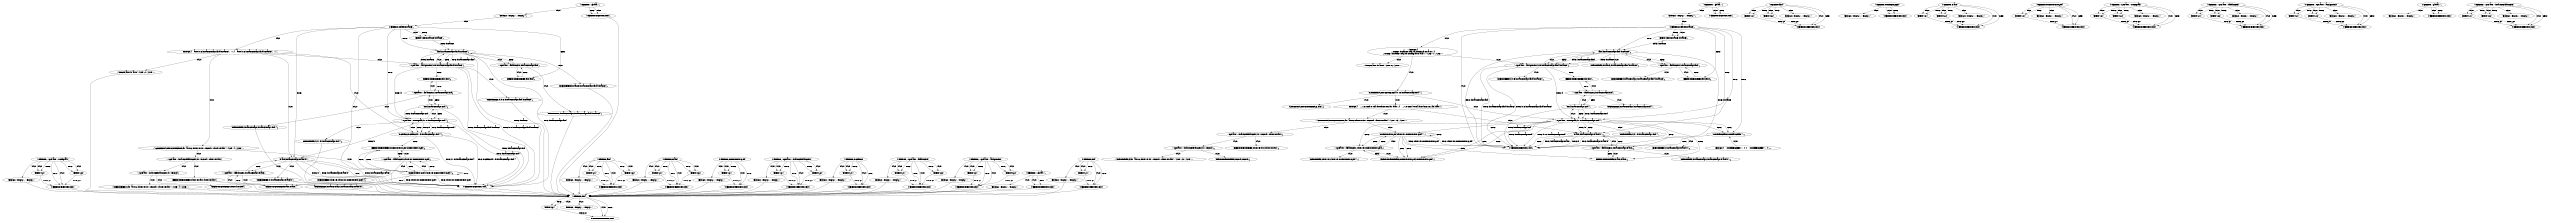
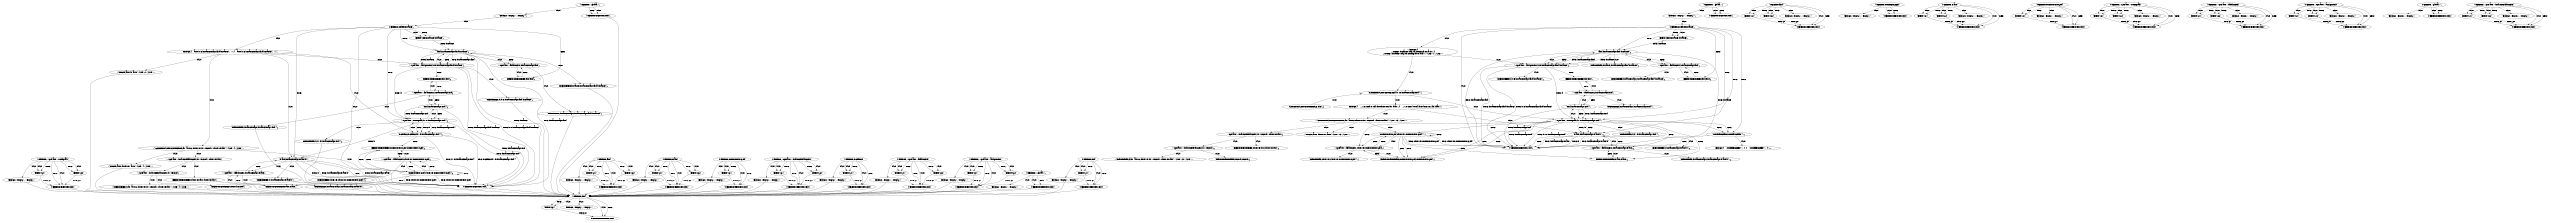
node "<(LOCAL,auto it: auto)<SUB>6</SUB>>": removed
edge "(CONTROL_STRUCTURE,IF,if (it != instance_map_.end()))" -> "(CONTROL_STRUCTURE,ELSE,else)": reversed
node "<(LOCAL,auto observer: auto)<SUB>13</SUB>>": added
edge "(BLOCK,{     NOTREACHED();   },{     NOTREACHED();   })" -> "(NOTREACHED,NOTREACHED())": reversed
node "<(LOCAL,auto observer: auto)<SUB>4</SUB>>": added
